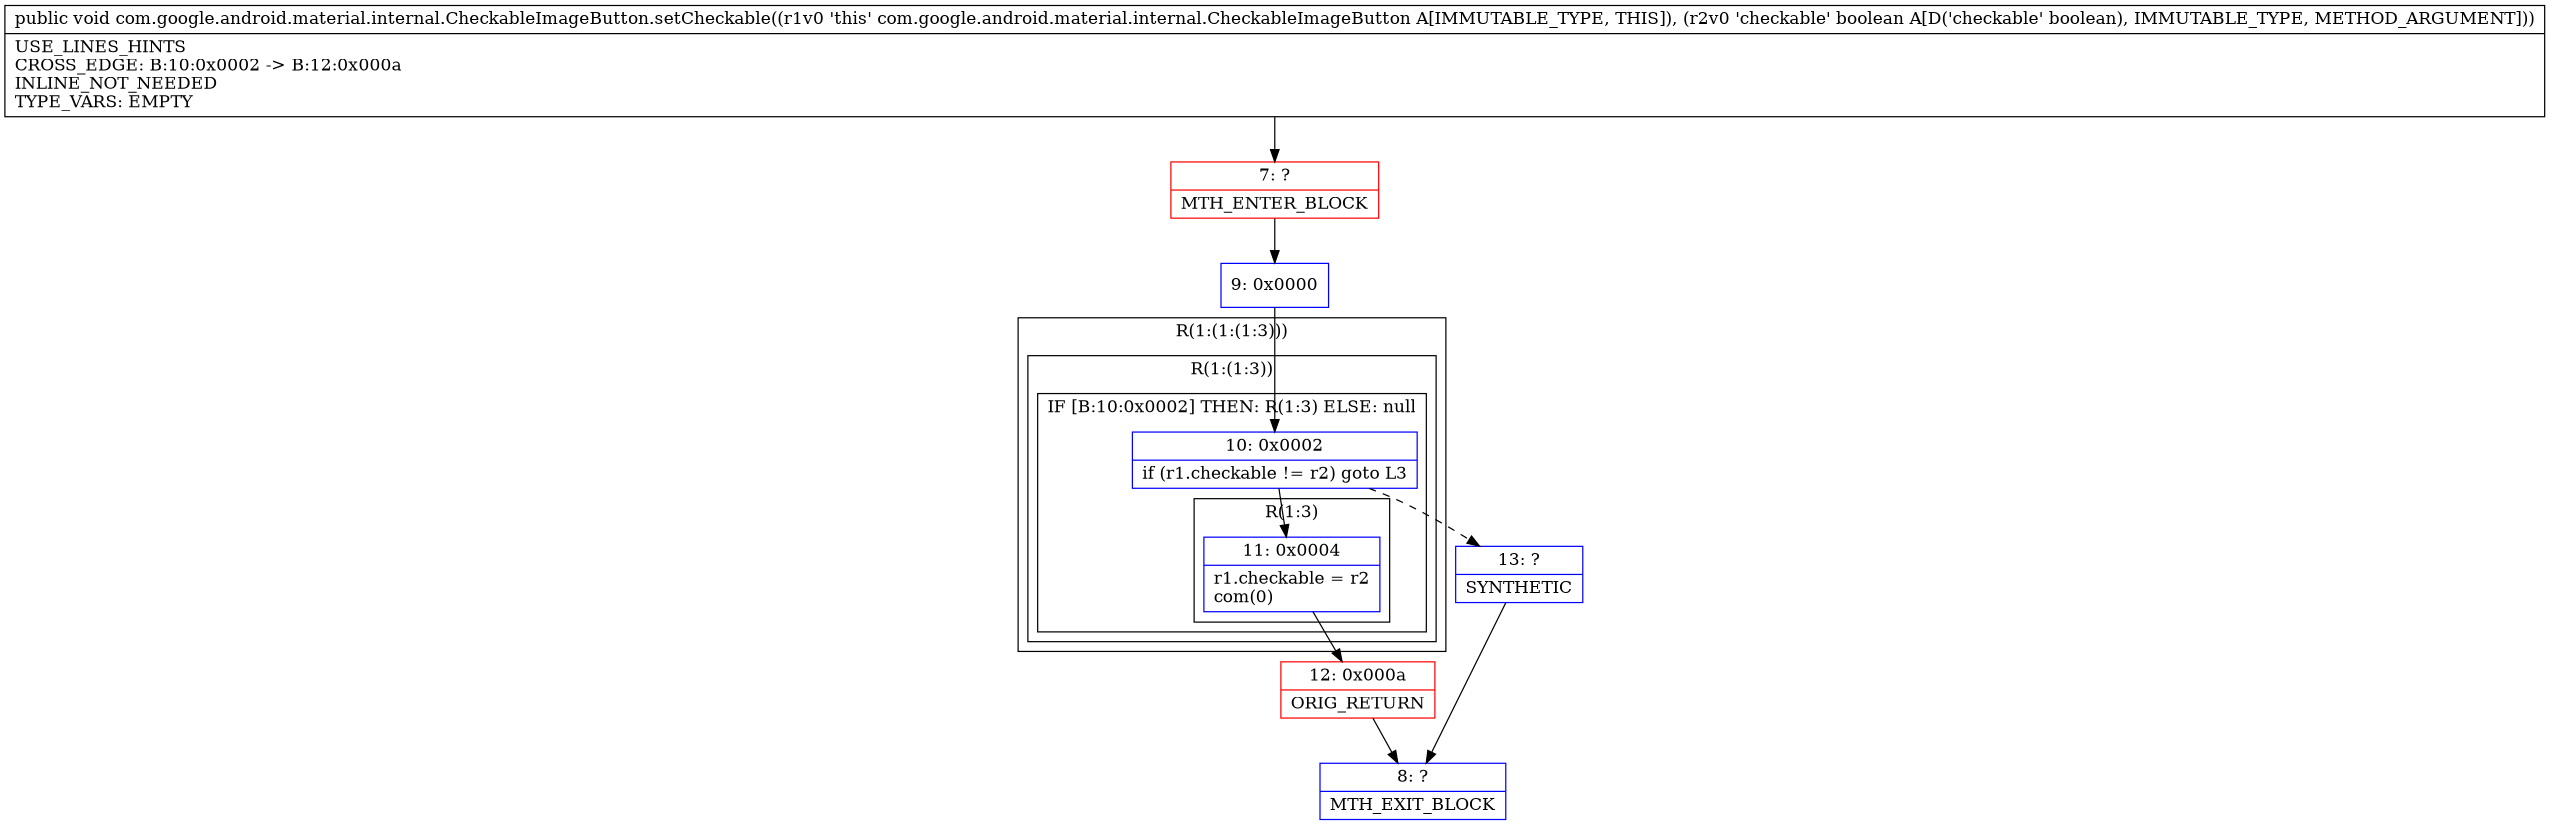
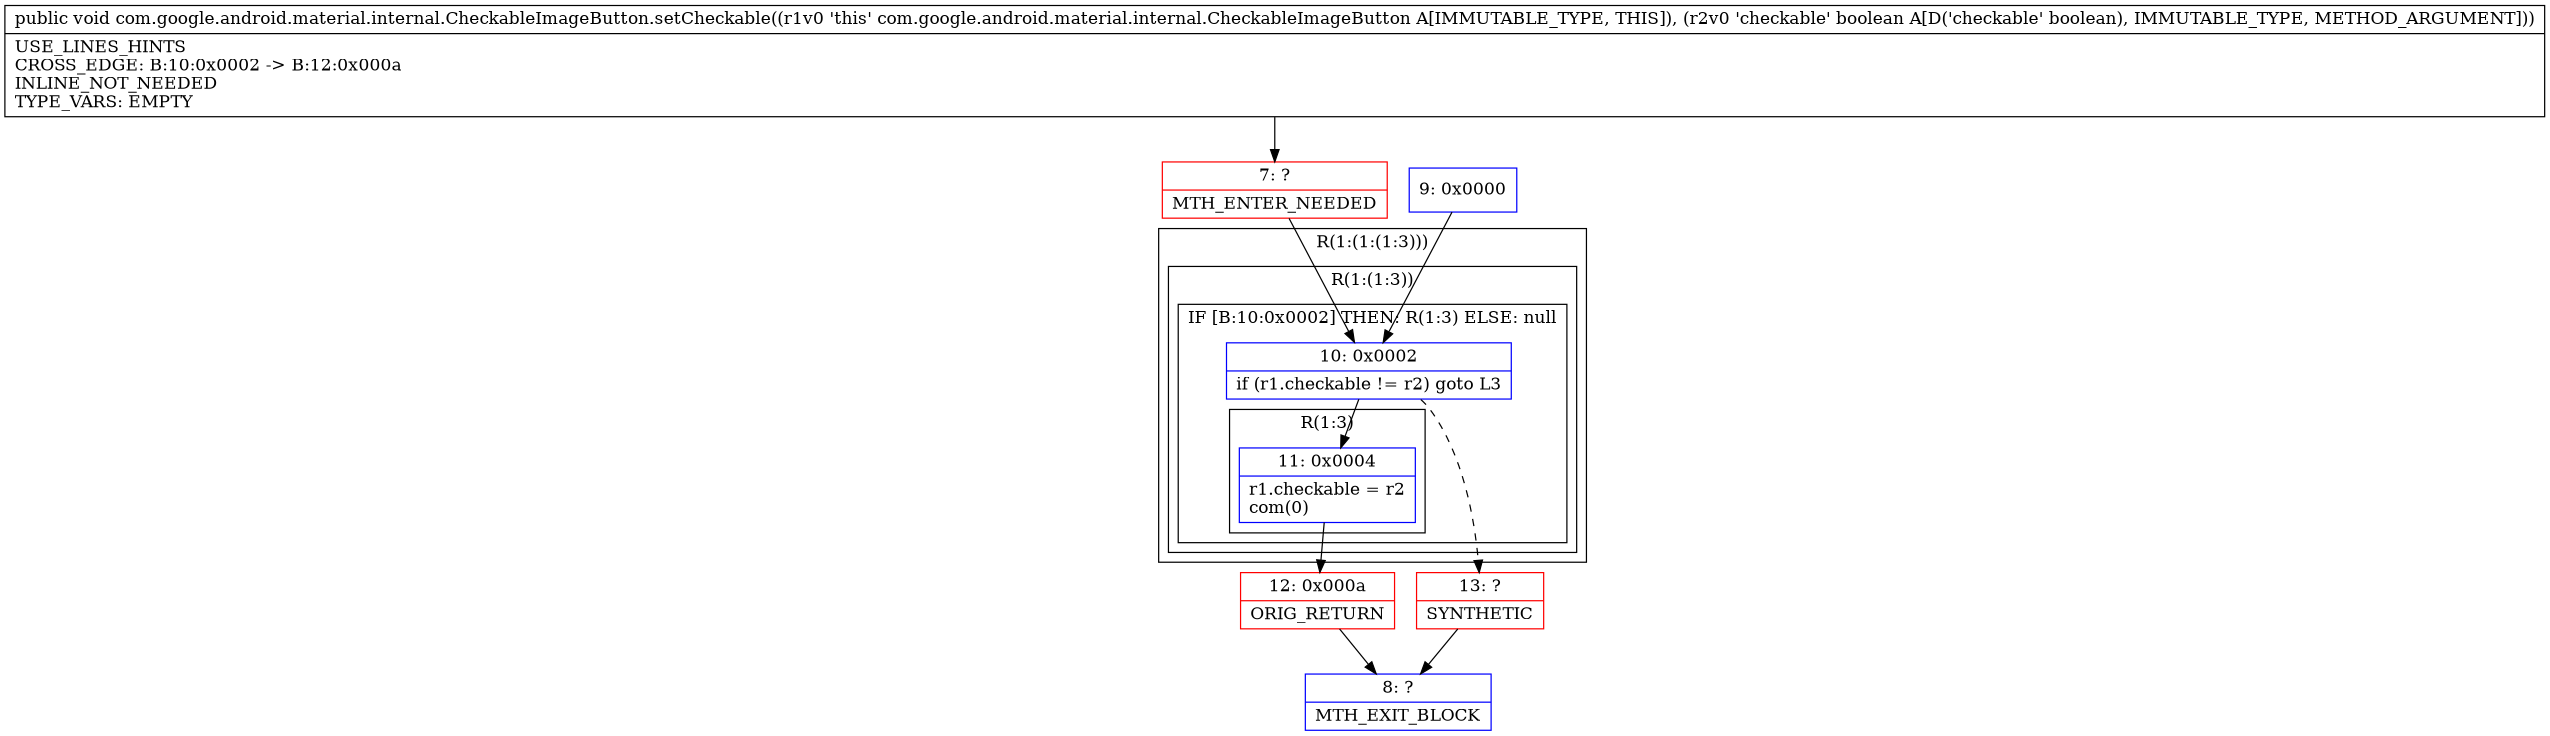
node "7: ?": text "MTH_ENTER_BLOCK" -> "MTH_ENTER_NEEDED"
edge "7: ?" -> "9: 0x0000": now "7: ?" -> "10: 0x0002"
node "13: ?": color blue -> red
